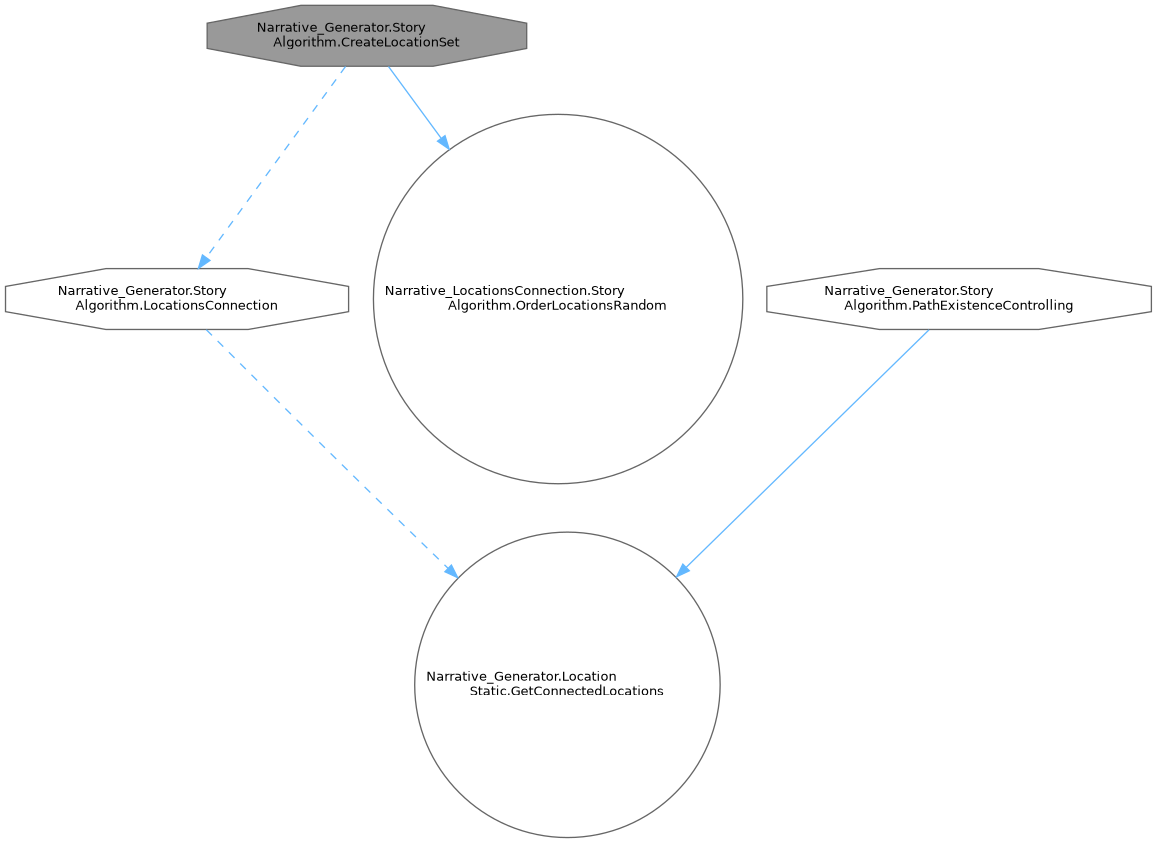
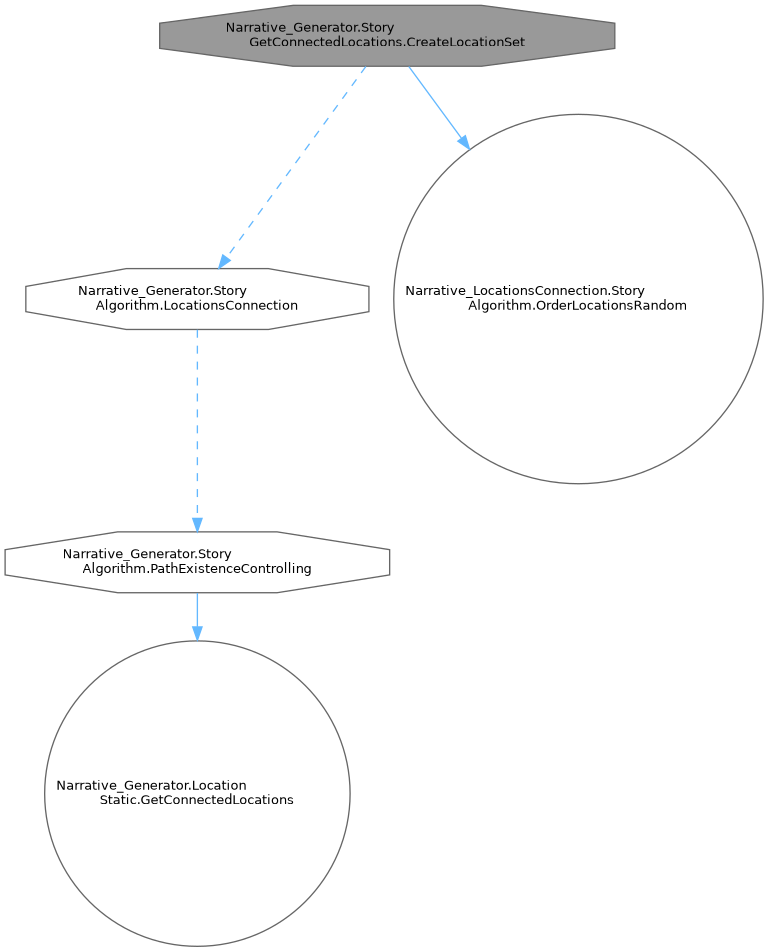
node "Narrative_Generator.Story Algorithm.CreateLocationSet": label "Narrative_Generator.Story Algorithm.CreateLocationSet" -> "Narrative_Generator.Story GetConnectedLocations.CreateLocationSet"
edge "Narrative_Generator.Story Algorithm.LocationsConnection" -> "Narrative_Generator.Location Static.GetConnectedLocations": now "Narrative_Generator.Story Algorithm.LocationsConnection" -> "Narrative_Generator.Story Algorithm.PathExistenceControlling"
